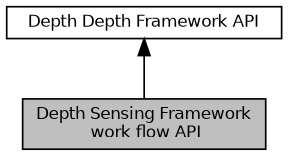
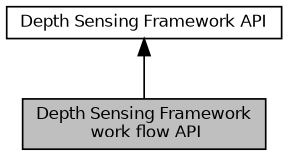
node "Depth Depth Framework API": label "Depth Depth Framework API" -> "Depth Sensing Framework API"
